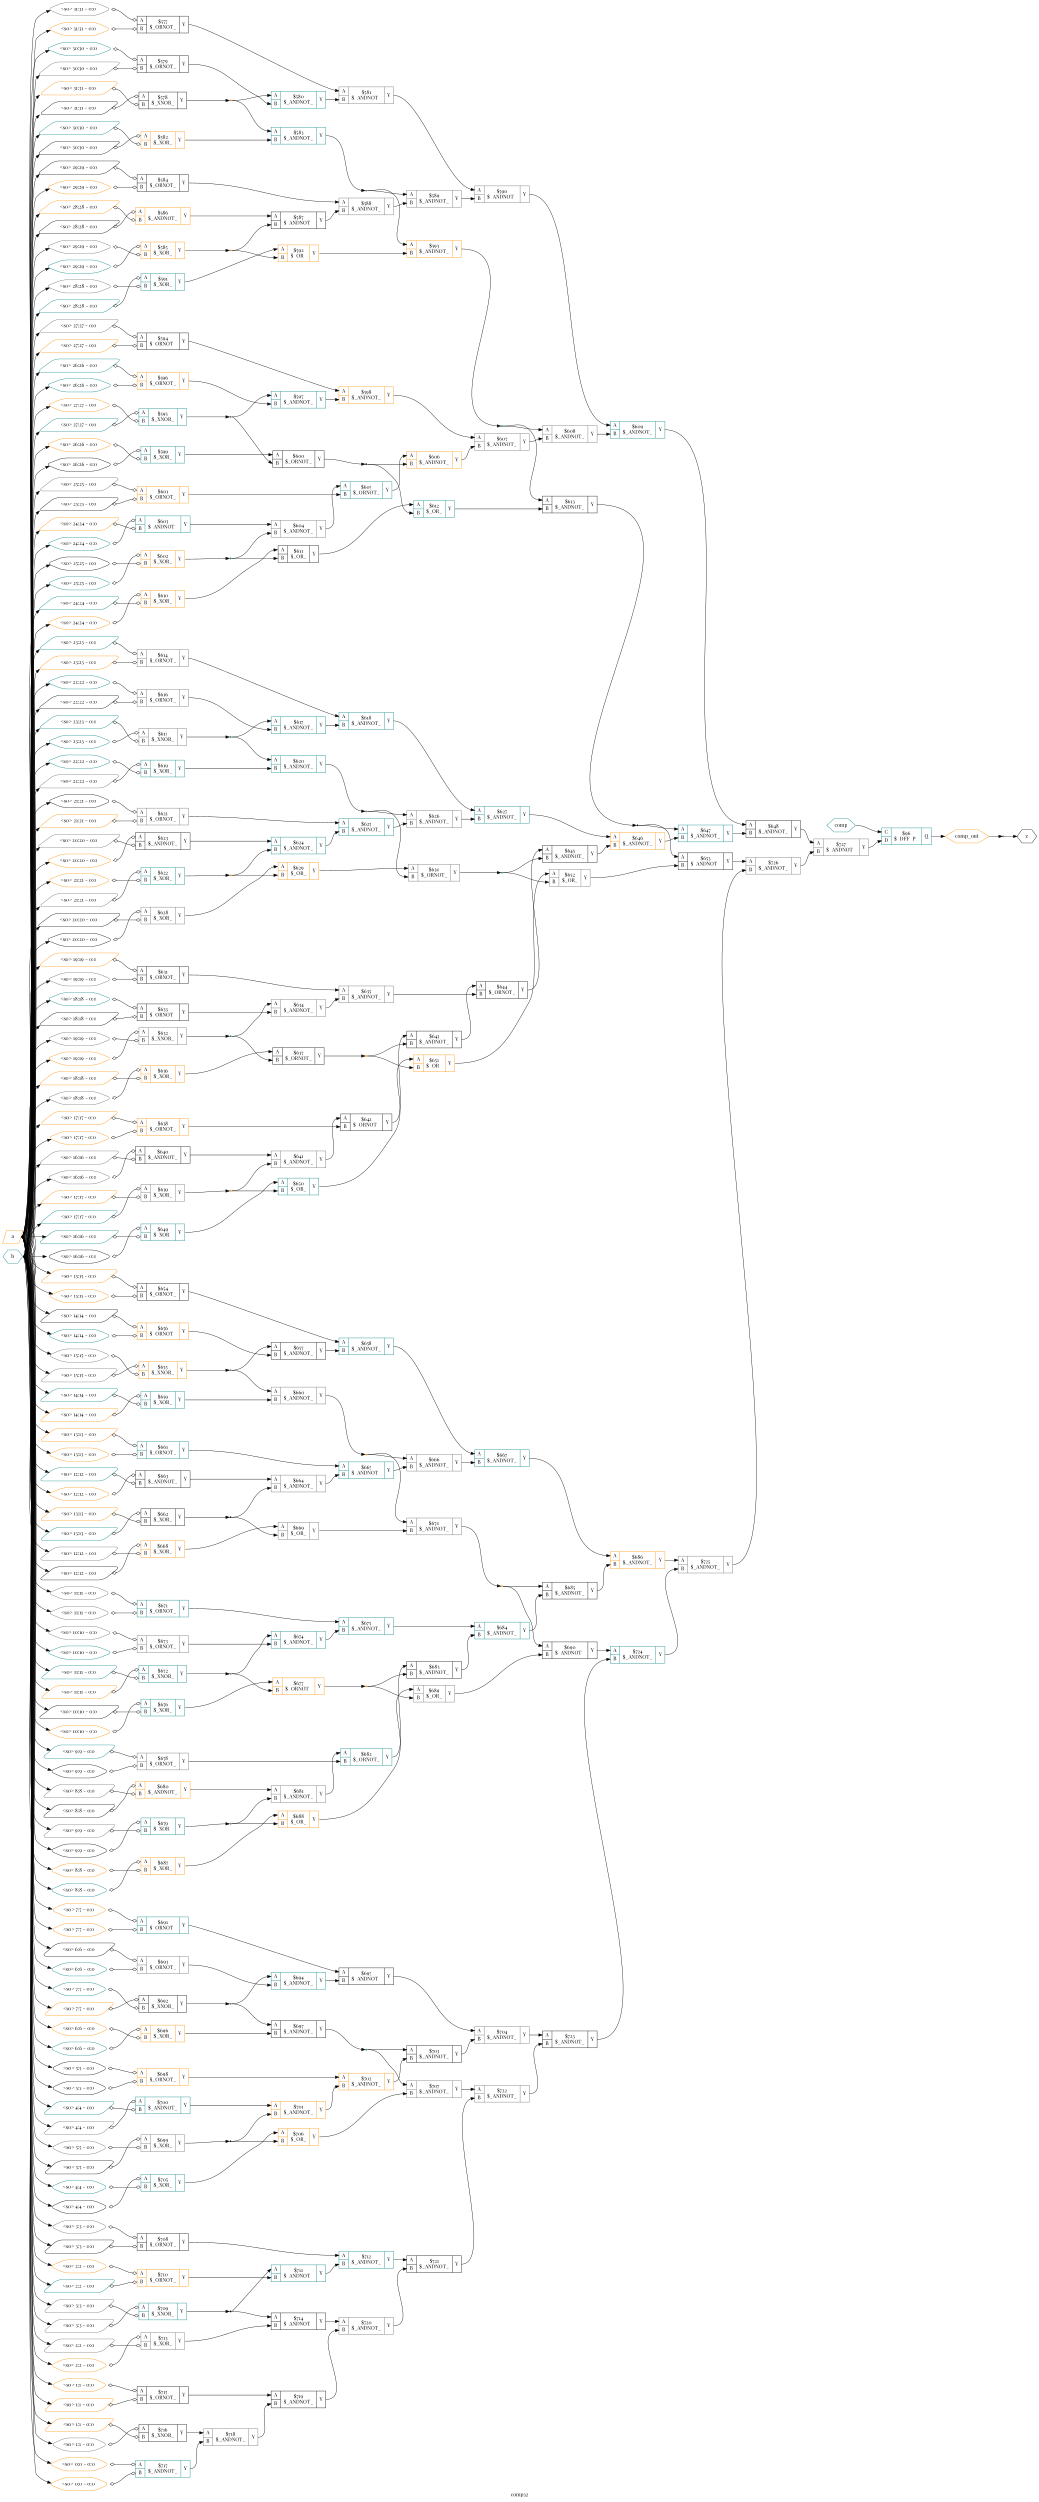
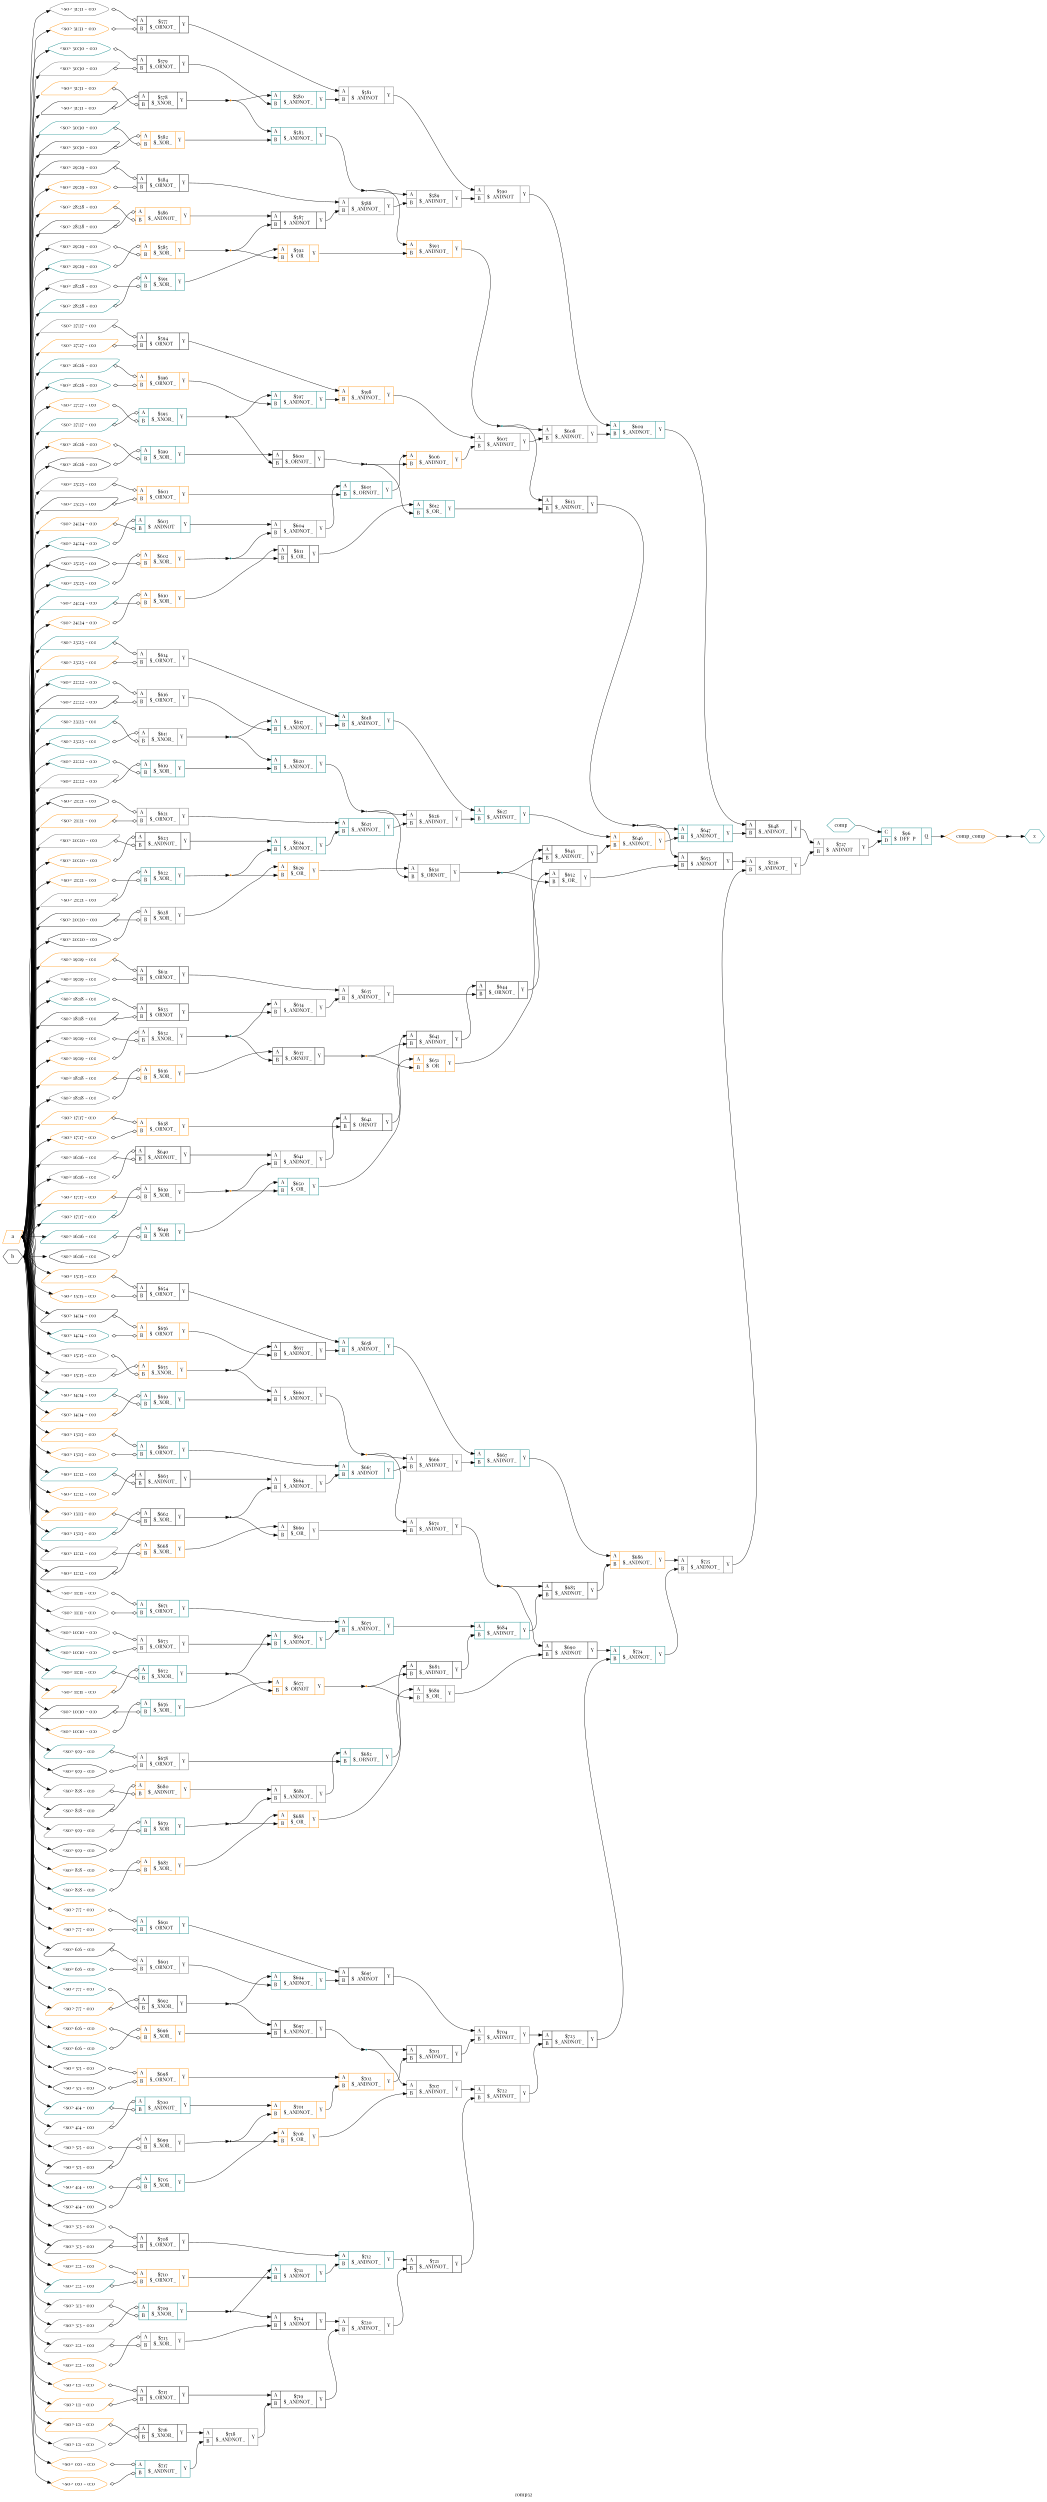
node "comp_out": label "comp_out" -> "comp_comp"
node "z": color black -> teal
node "b": color teal -> black
